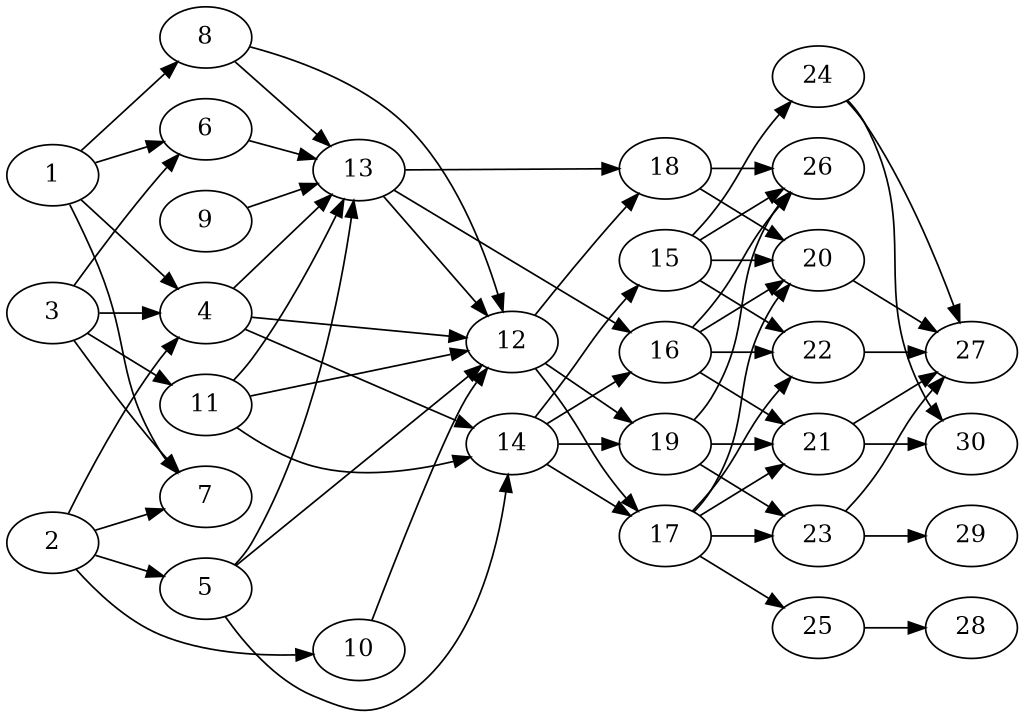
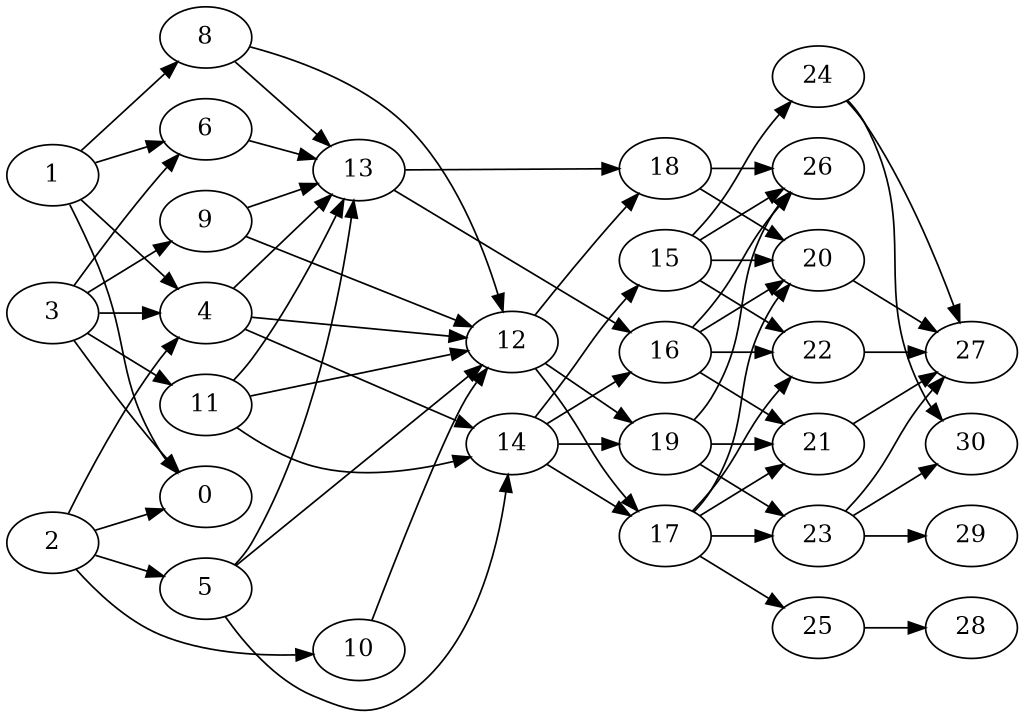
edge "13" -> "12": now "9" -> "12"
edge "3" -> "9": added
edge "21" -> "30": now "23" -> "30"
node "7": label "7" -> "0"
